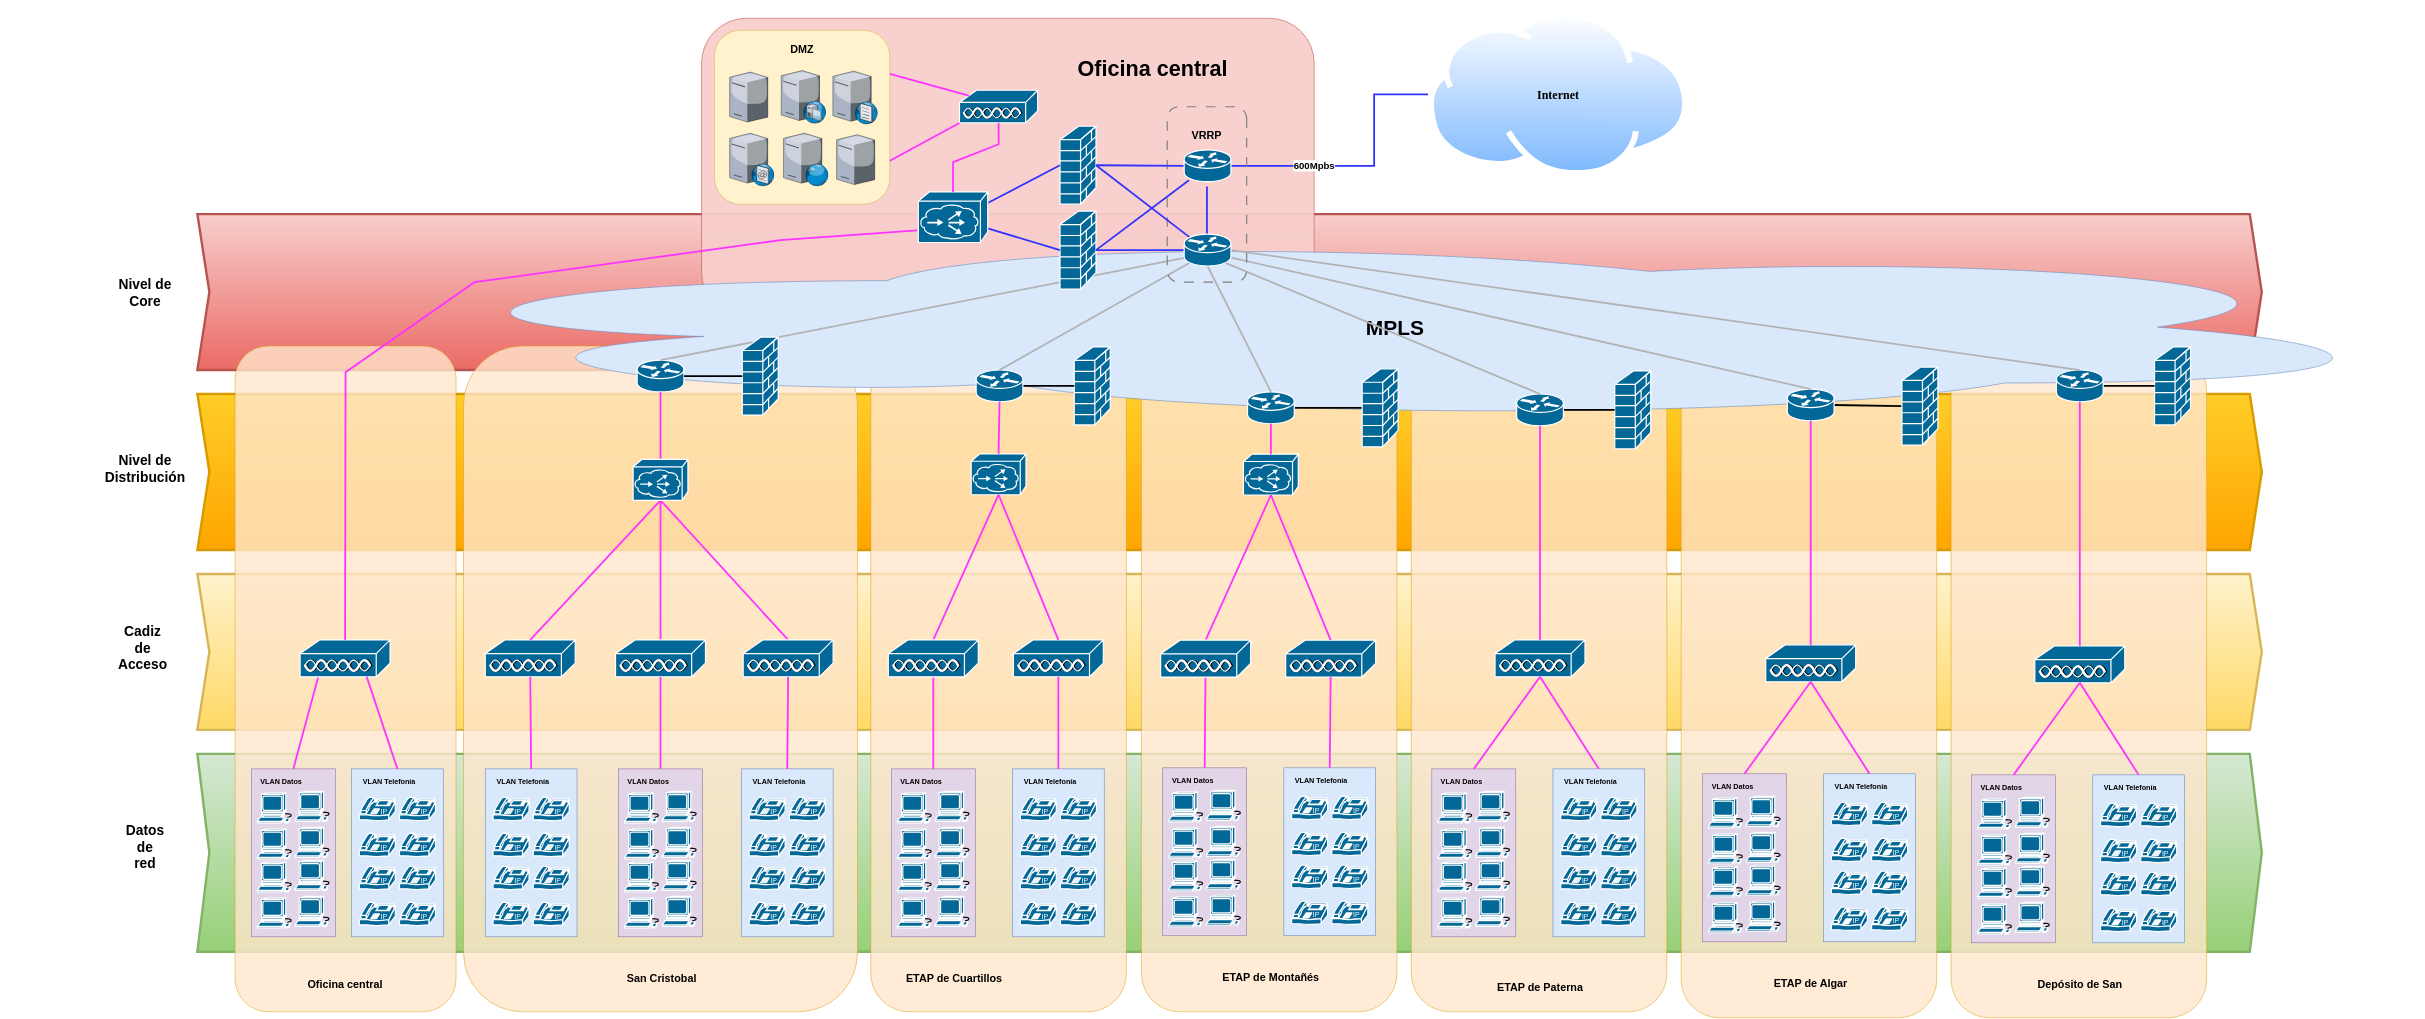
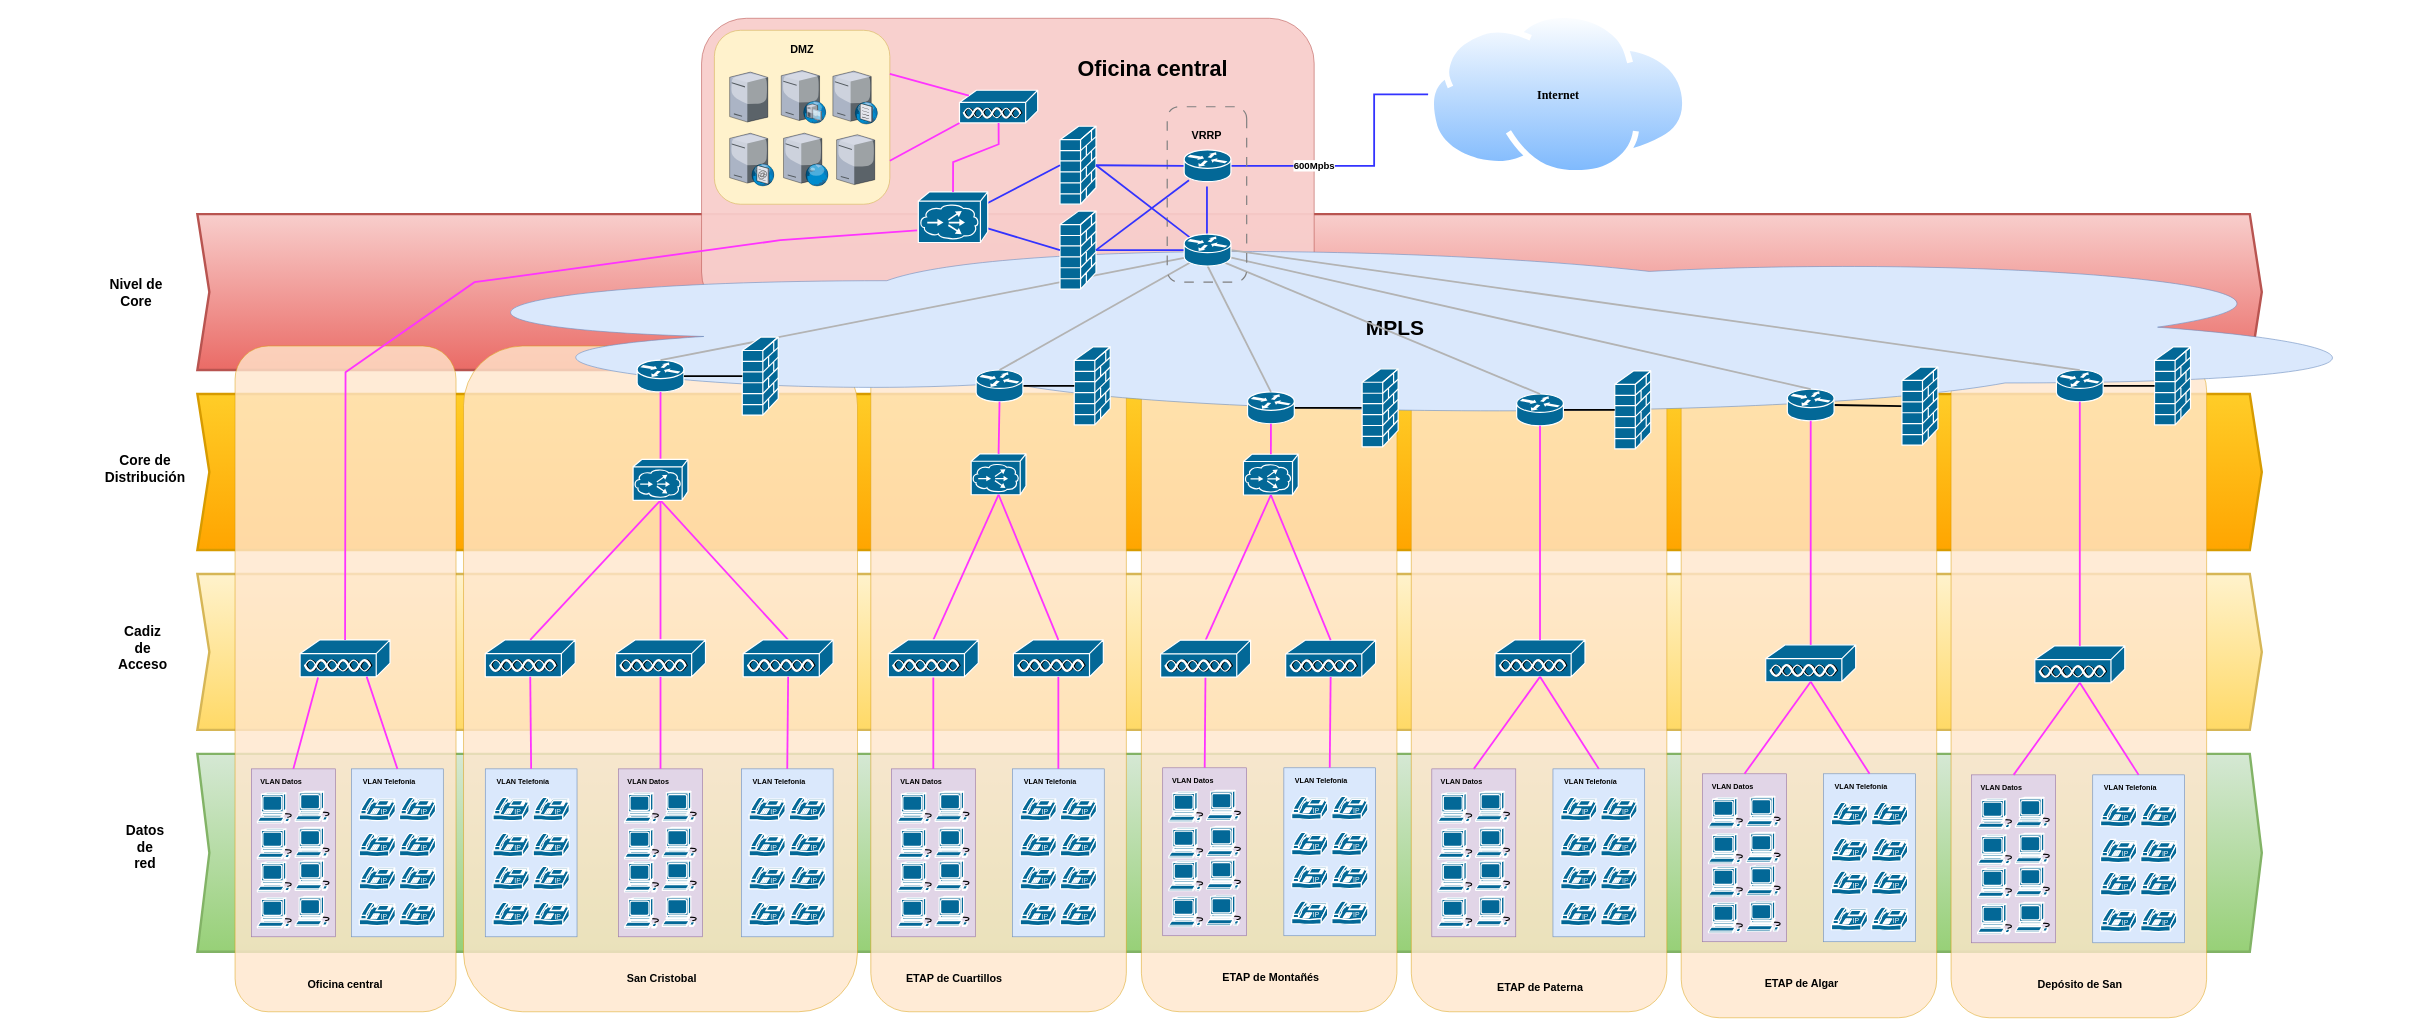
node "Nivel de Core": moved (145, 293) -> (136, 293)
node "Nivel de Distribución": label "Nivel de Distribución" -> "Core de Distribución"
node "ETAP de Algar": moved (1811, 984) -> (1802, 984)
